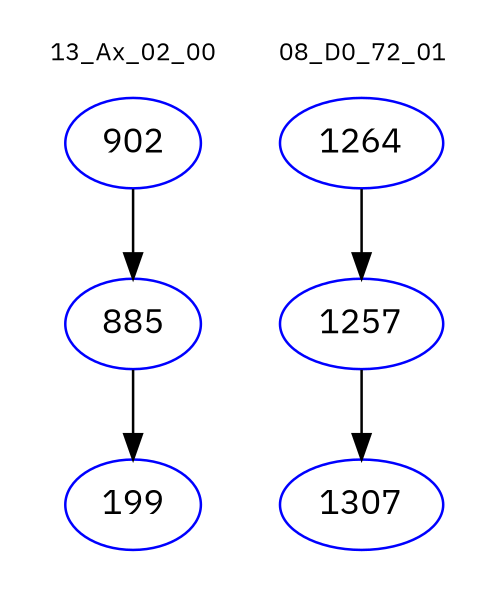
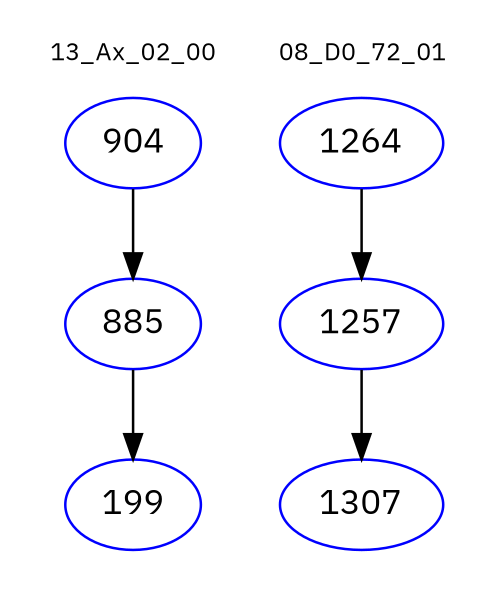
node "902": label "902" -> "904"
